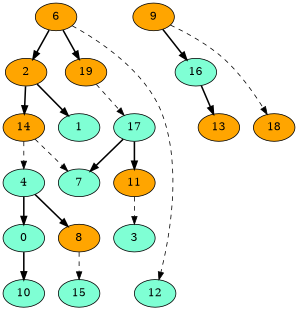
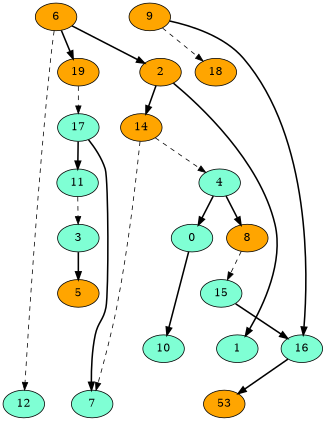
node "13": label "13" -> "53"
node "11": fillcolor orange -> aquamarine
node "5": added
edge "15" -> "16": added
